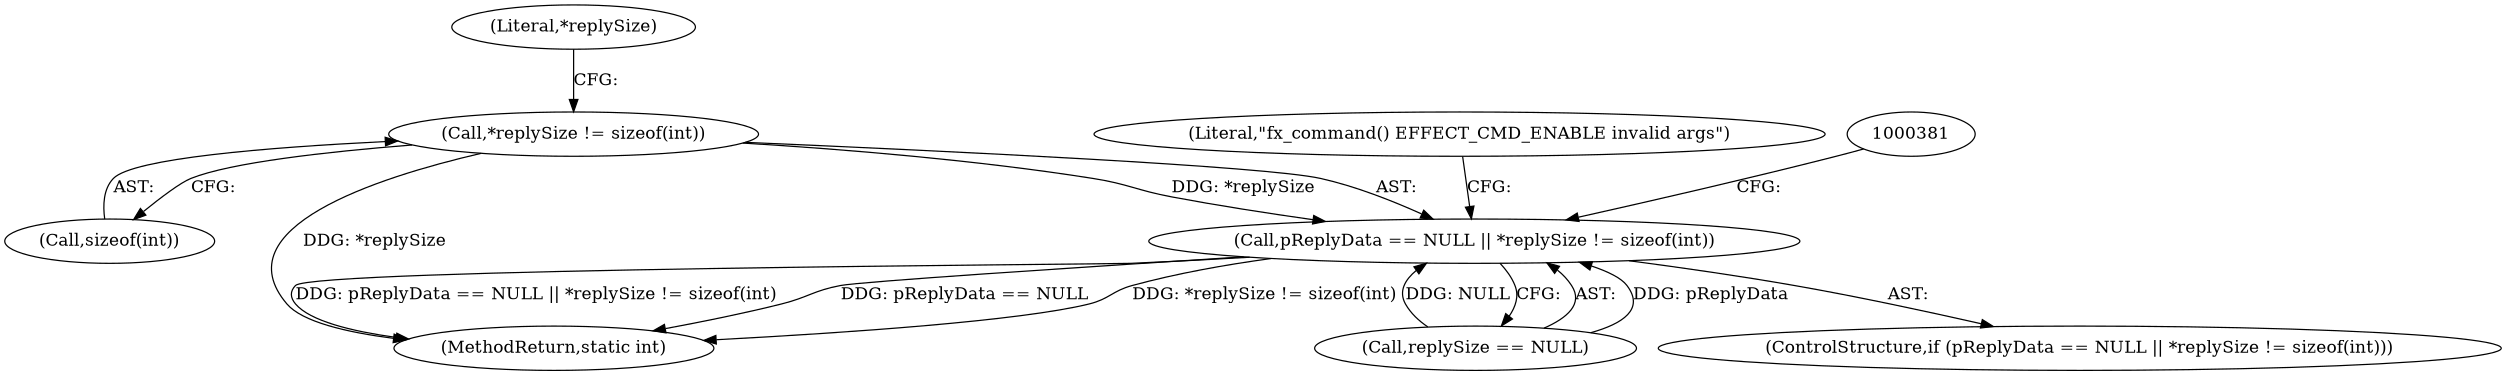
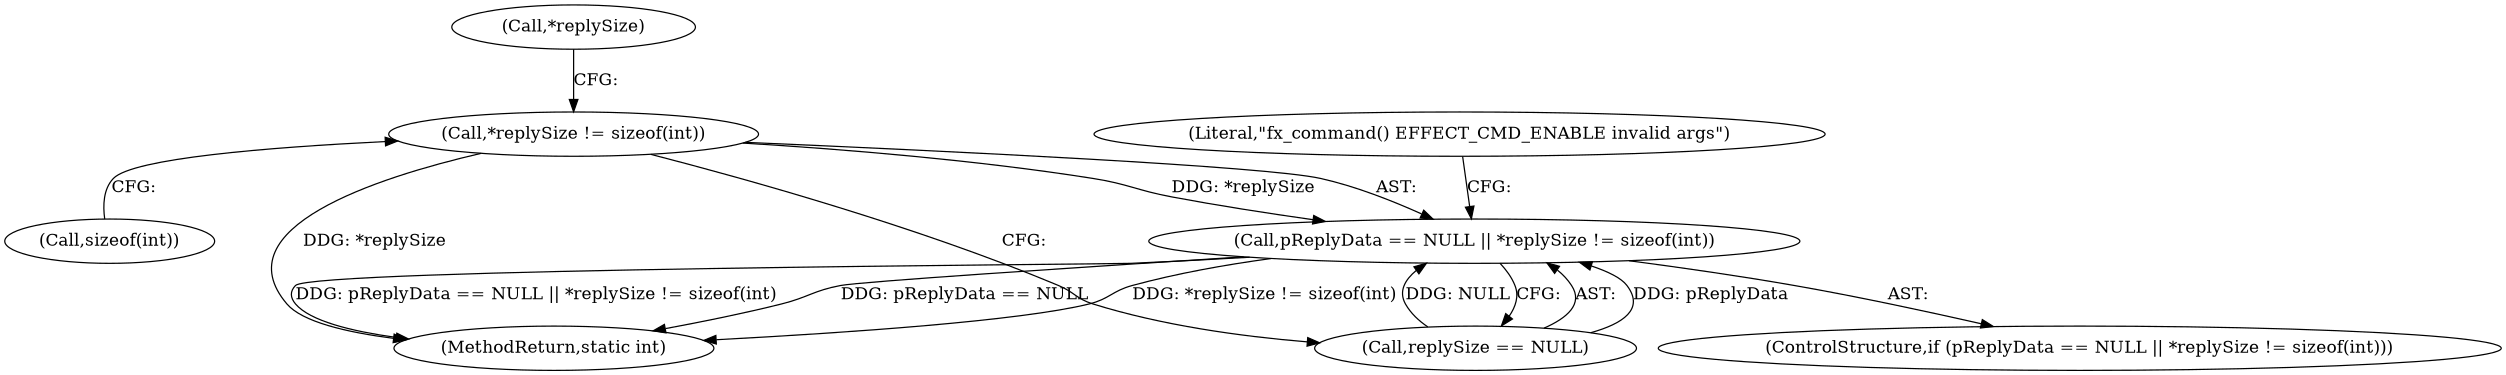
node "(Literal,*replySize)": label "(Literal,*replySize)" -> "(Call,*replySize)"
node "1000381": removed
edge "(Call,*replySize != sizeof(int))" -> "(Call,sizeof(int))": now "(Call,*replySize != sizeof(int))" -> "(Call,replySize == NULL)"
edge "(Call,sizeof(int))" -> "(Call,*replySize != sizeof(int))": label "AST: " -> "CFG: "
